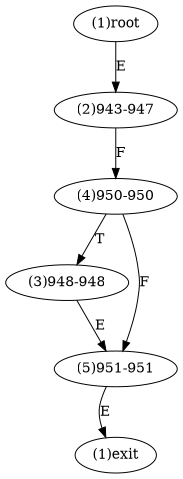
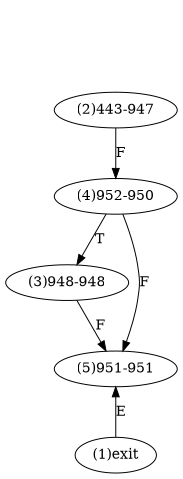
node "(1)root": removed
node "(2)943-947": label "(2)943-947" -> "(2)443-947"
node "(4)950-950": label "(4)950-950" -> "(4)952-950"
edge "(3)948-948" -> "(5)951-951": label "E" -> "F"
edge "(5)951-951" -> "(1)exit": reversed
